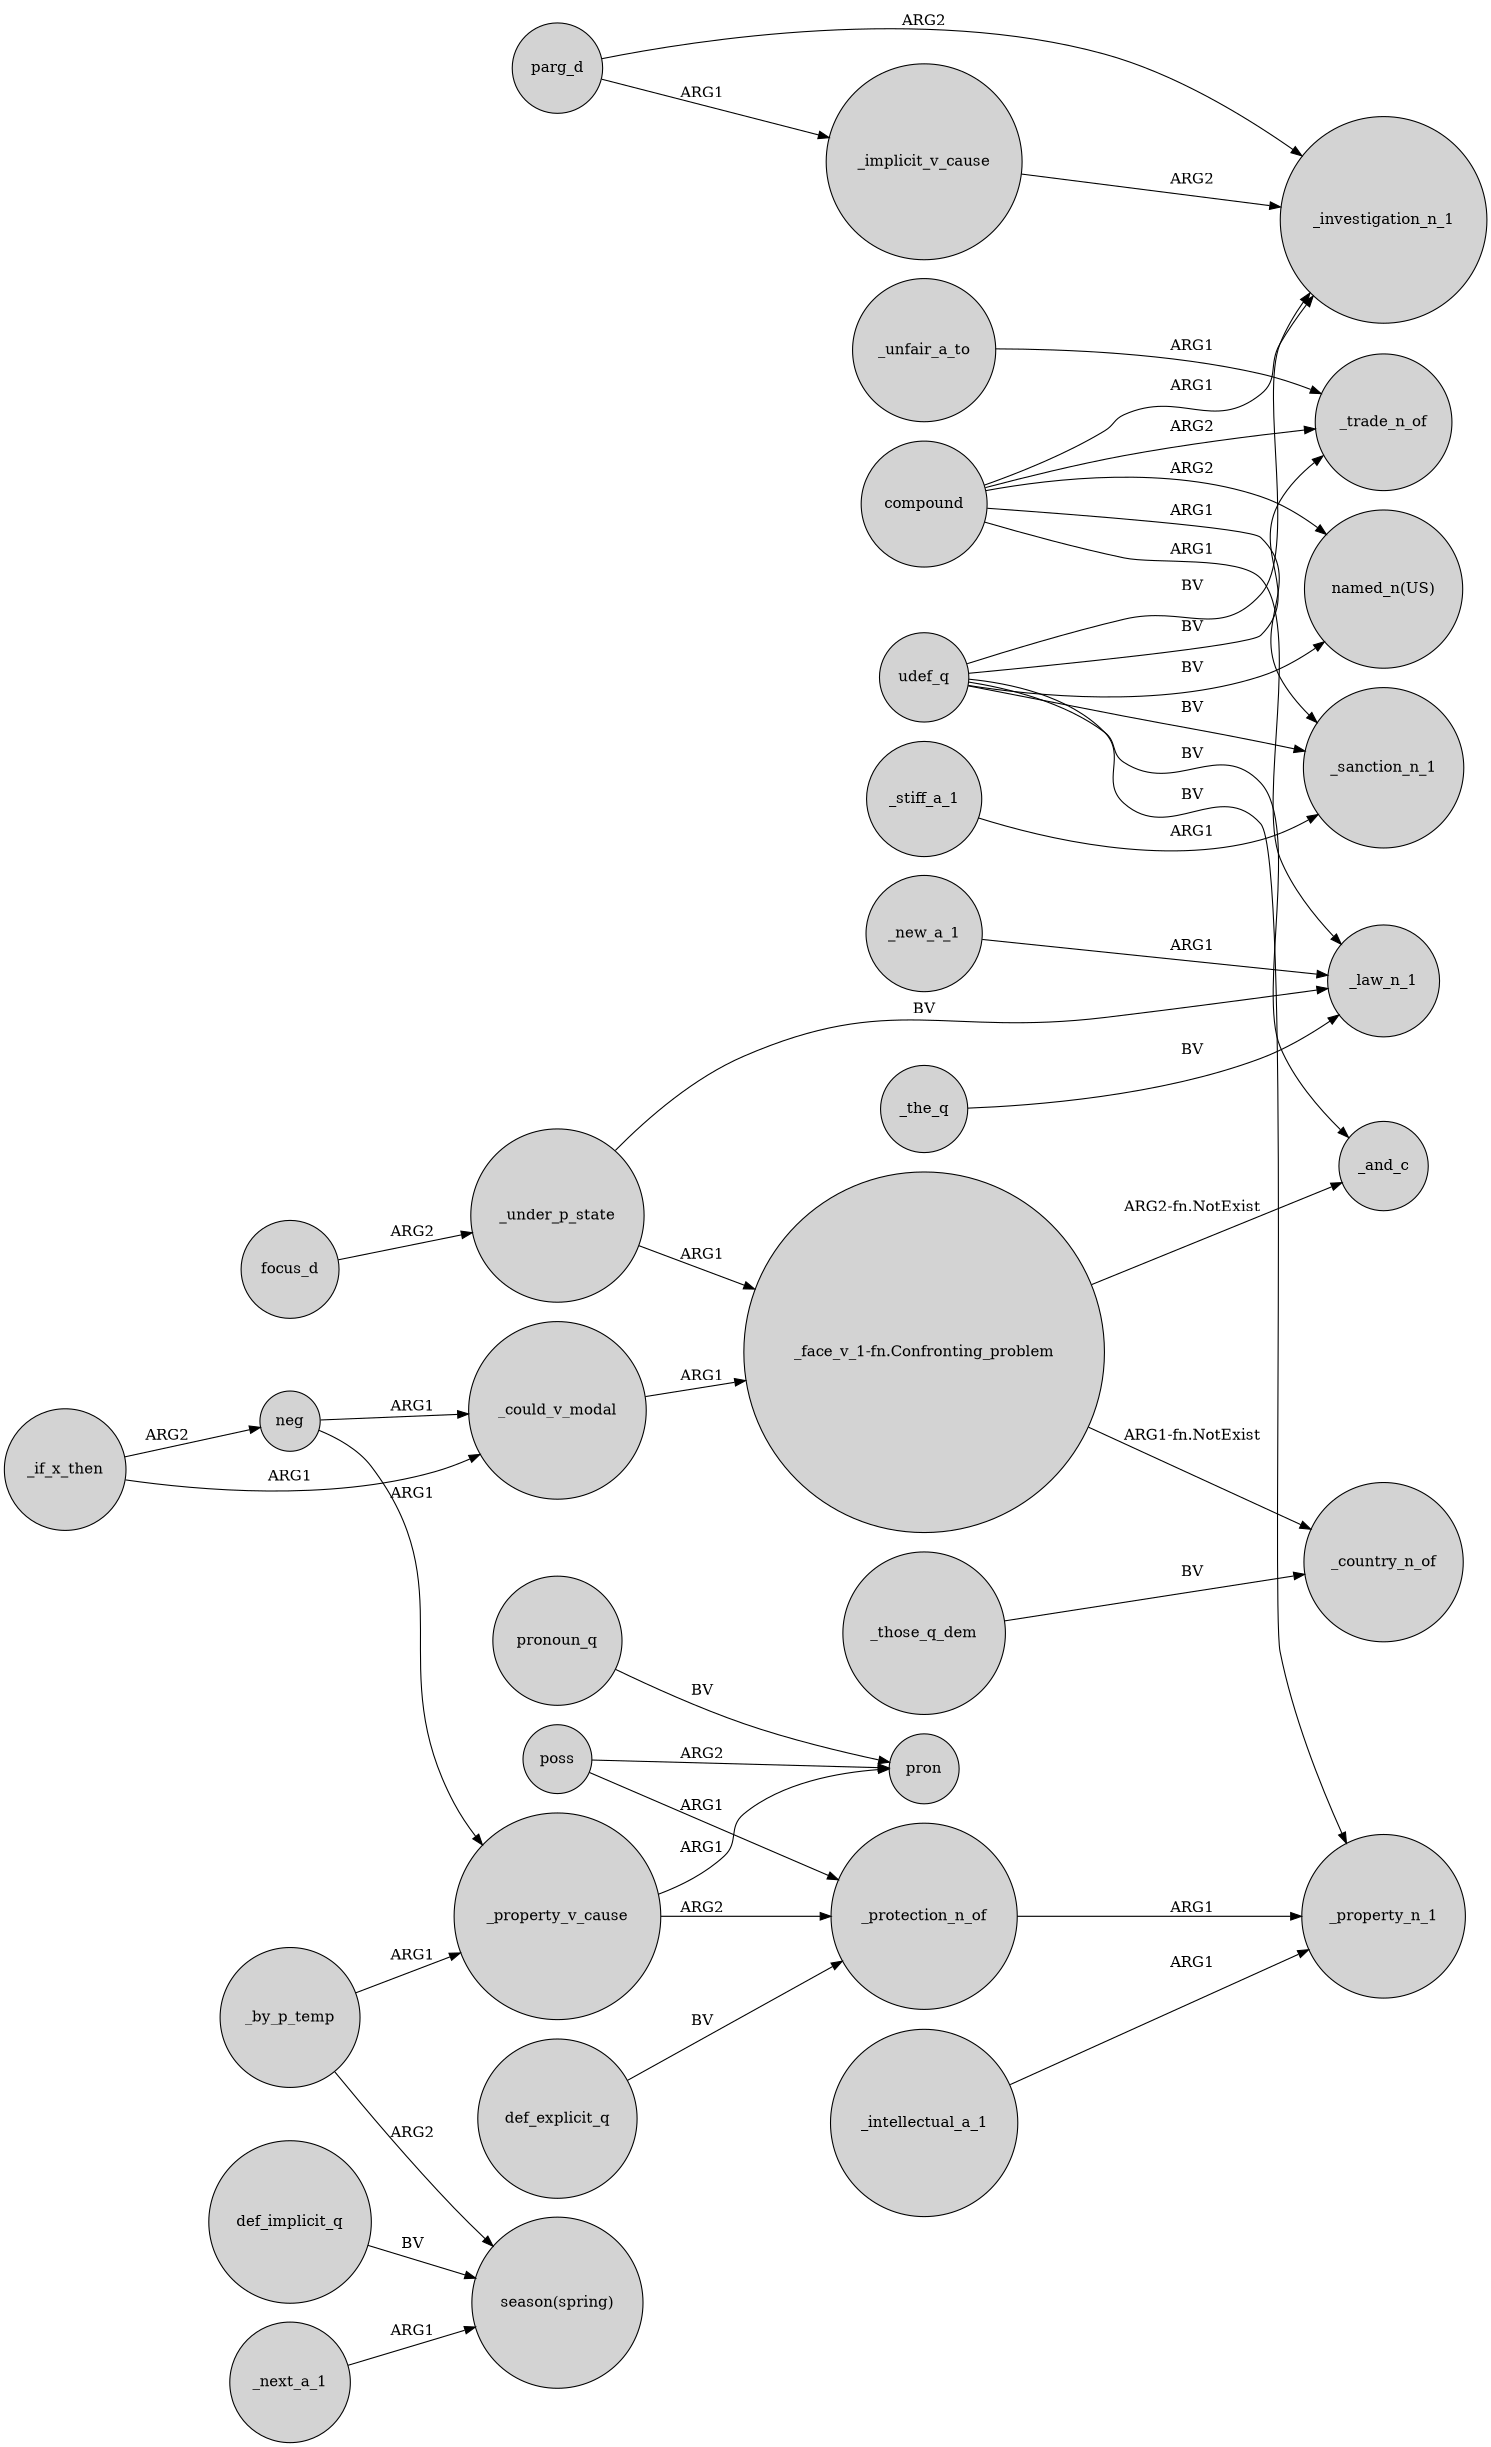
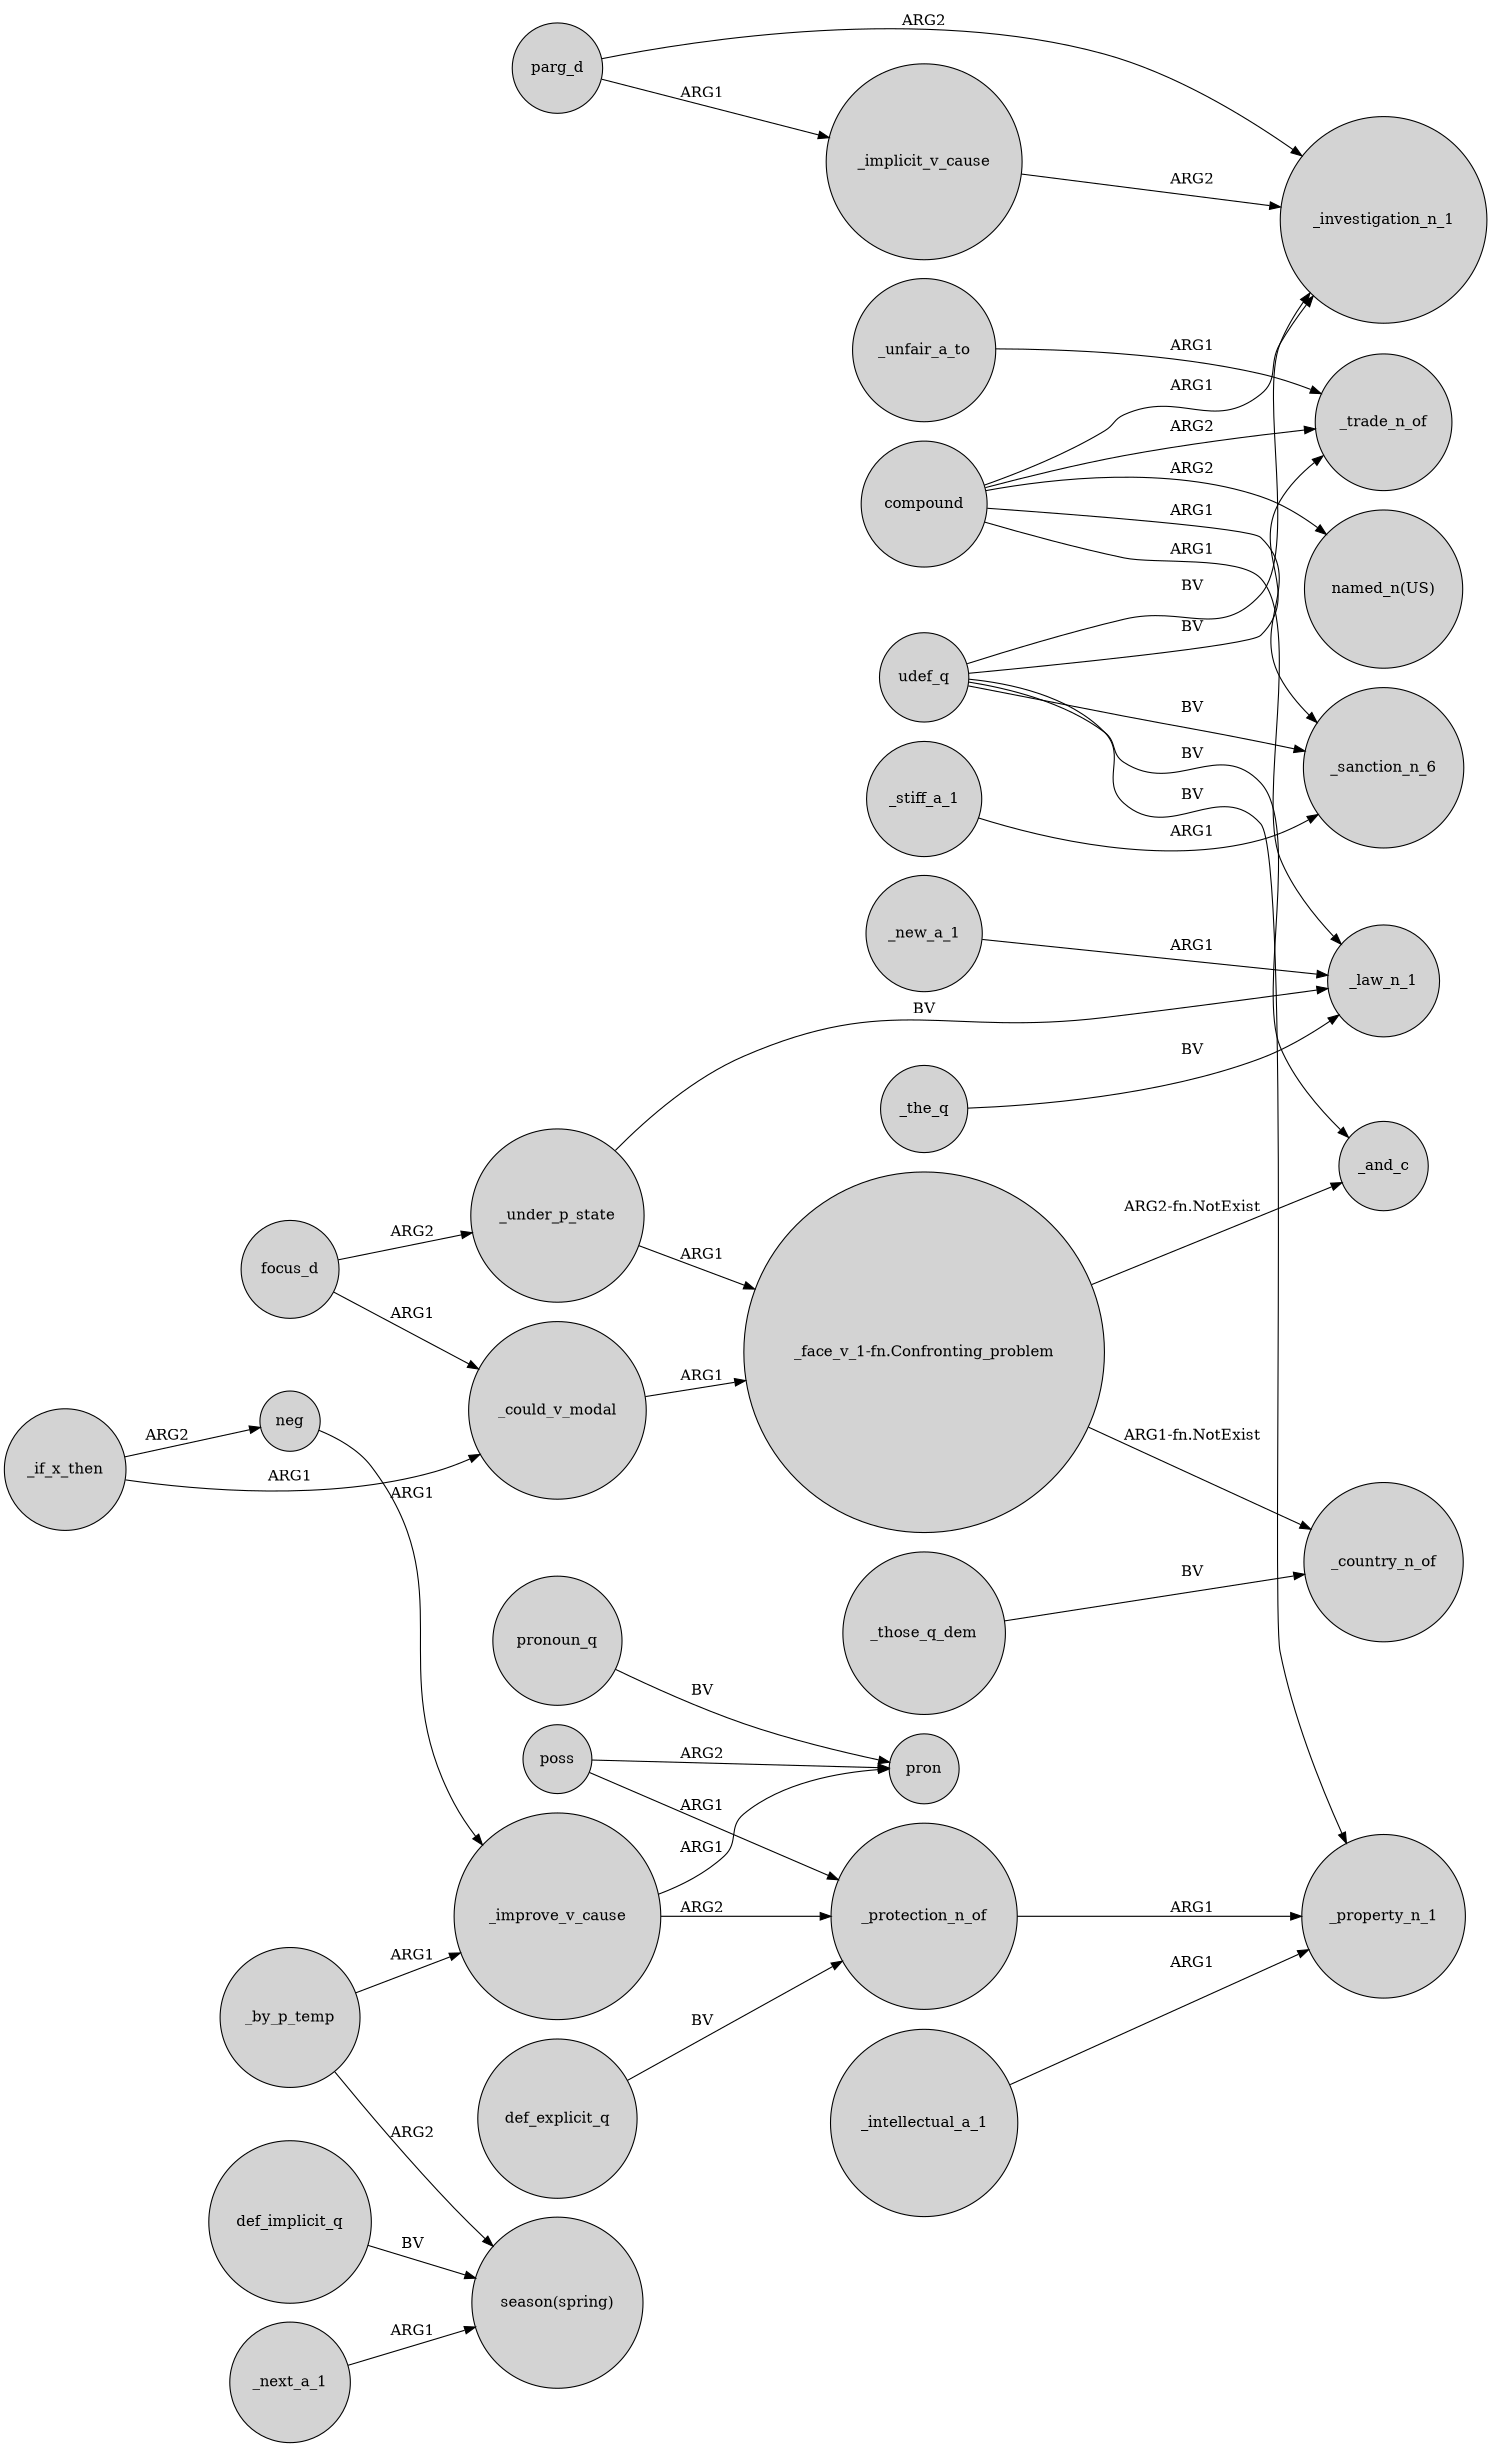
edge "udef_q" -> "named_n(US)": removed, label "BV"
node "_sanction_n_1": label "_sanction_n_1" -> "_sanction_n_6"
edge "neg" -> "_could_v_modal": now "focus_d" -> "_could_v_modal"
node "_property_v_cause": label "_property_v_cause" -> "_improve_v_cause"
